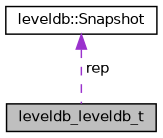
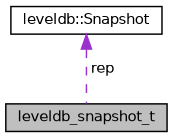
node "leveldb_leveldb_t": label "leveldb_leveldb_t" -> "leveldb_snapshot_t"
